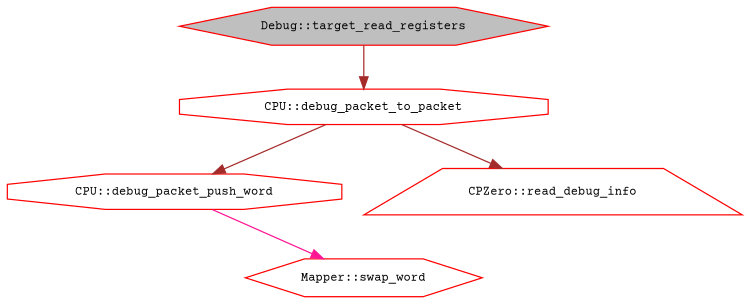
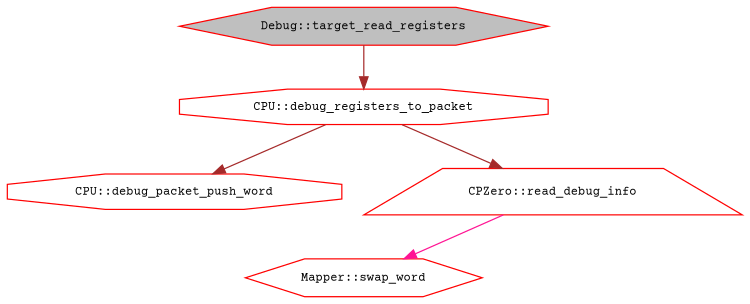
node "CPU::debug_packet_to_packet": label "CPU::debug_packet_to_packet" -> "CPU::debug_registers_to_packet"
edge "CPU::debug_packet_push_word" -> "Mapper::swap_word": now "CPZero::read_debug_info" -> "Mapper::swap_word"
